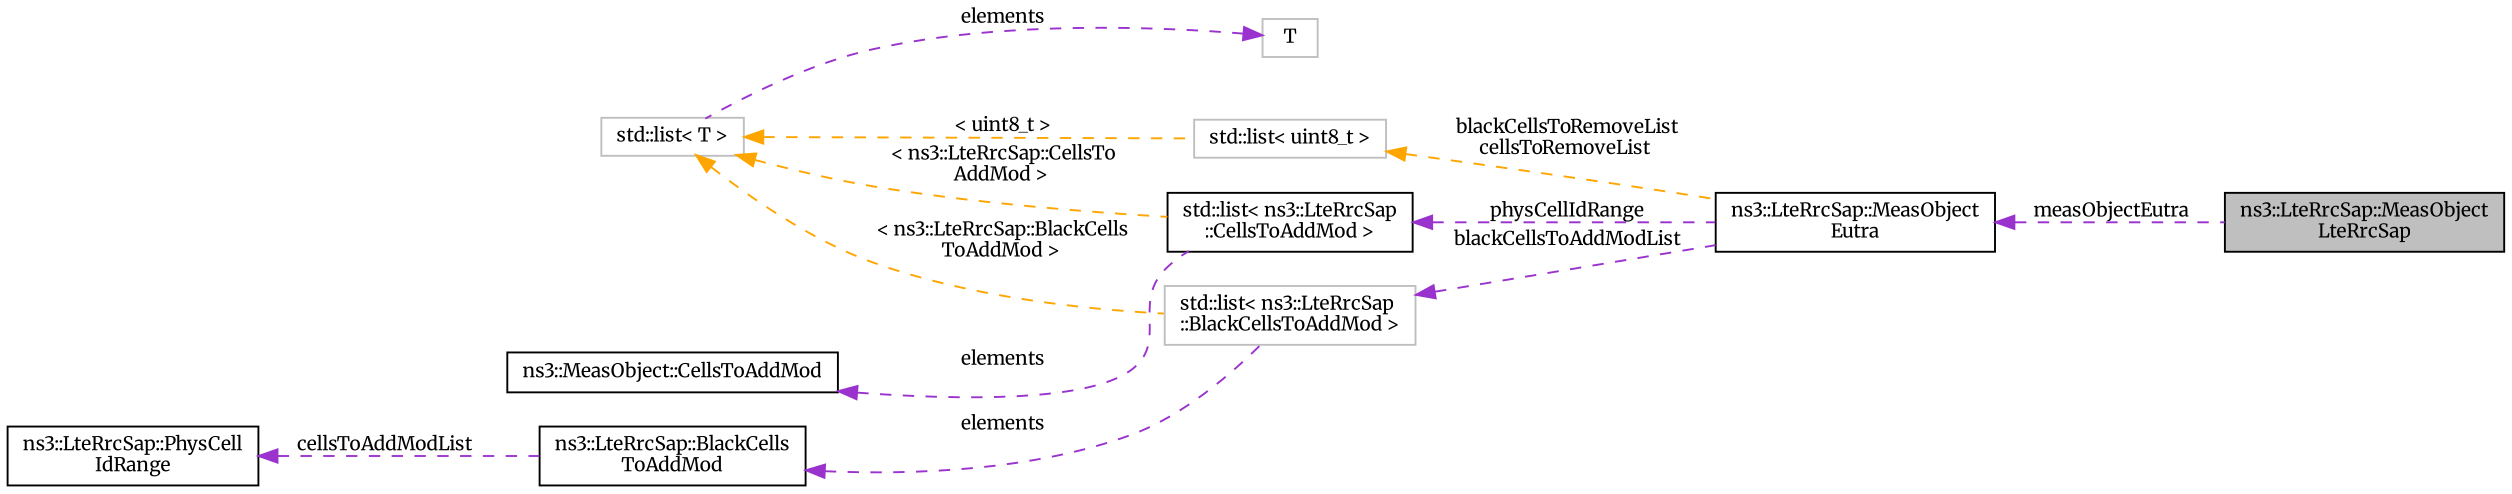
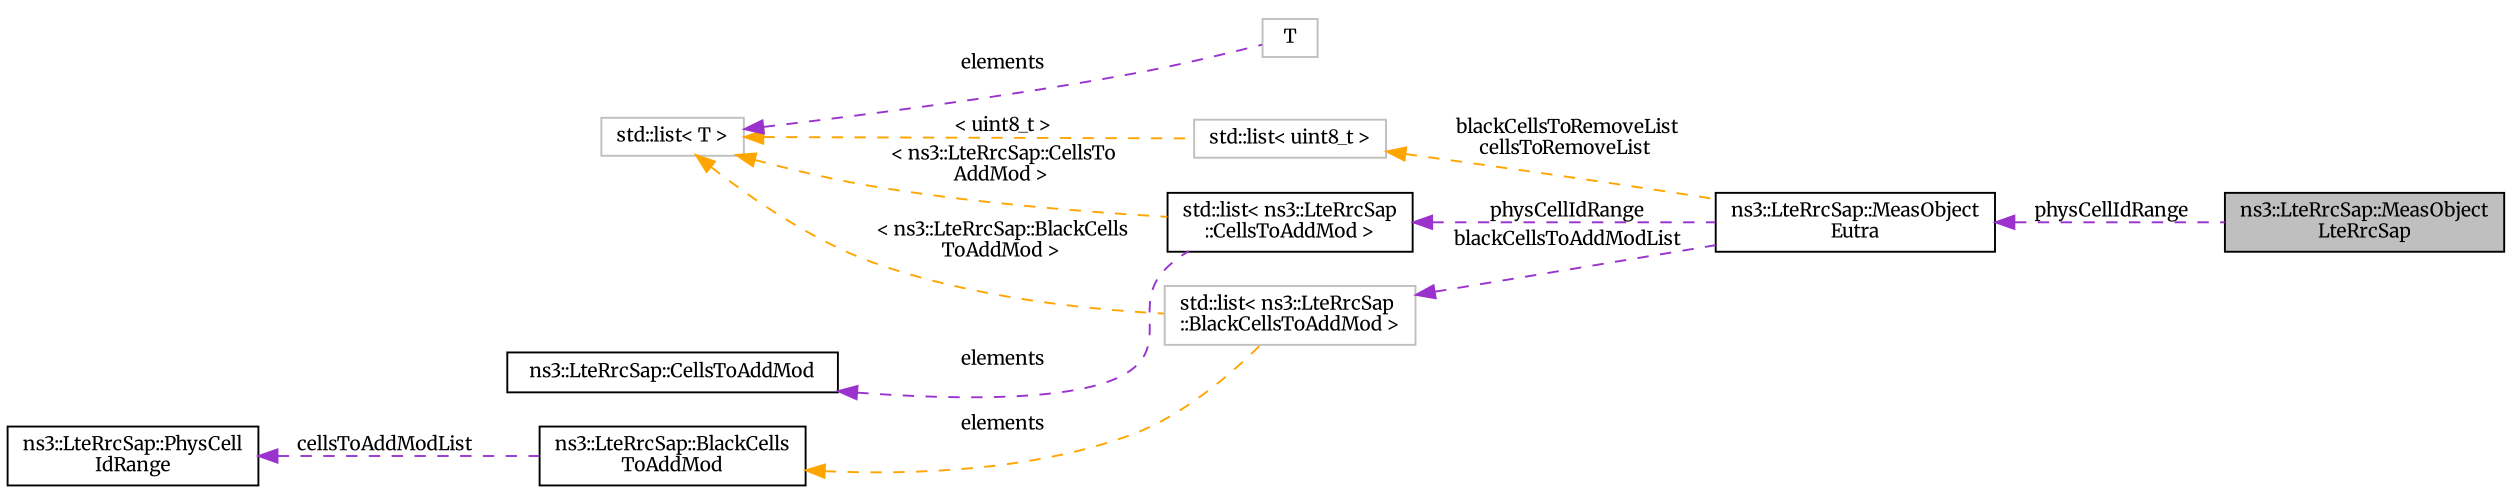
edge "std::list< T >" -> "T": reversed
edge "ns3::LteRrcSap::MeasObject LteRrcSap" -> "ns3::LteRrcSap::MeasObject Eutra": label " measObjectEutra" -> " physCellIdRange"
node "ns3::MeasObject::CellsToAddMod": label "ns3::MeasObject::CellsToAddMod" -> "ns3::LteRrcSap::CellsToAddMod"
edge "std::list< ns3::LteRrcSap ::BlackCellsToAddMod >" -> "ns3::LteRrcSap::BlackCells ToAddMod": color darkorchid3 -> orange
